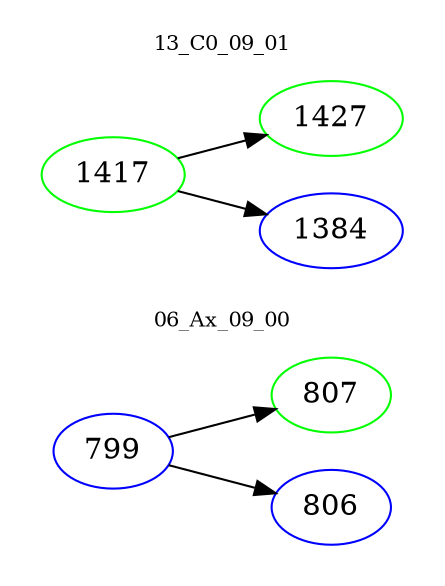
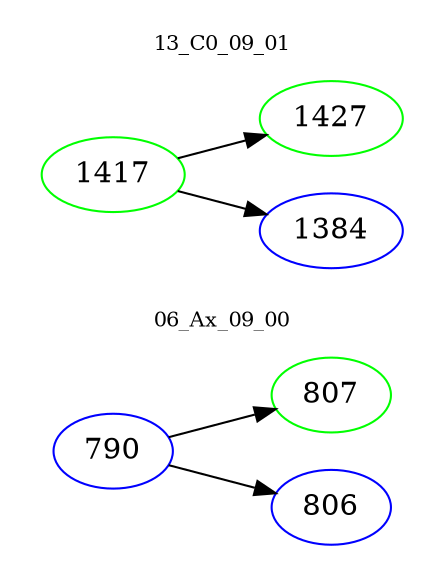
node "799": label "799" -> "790"
